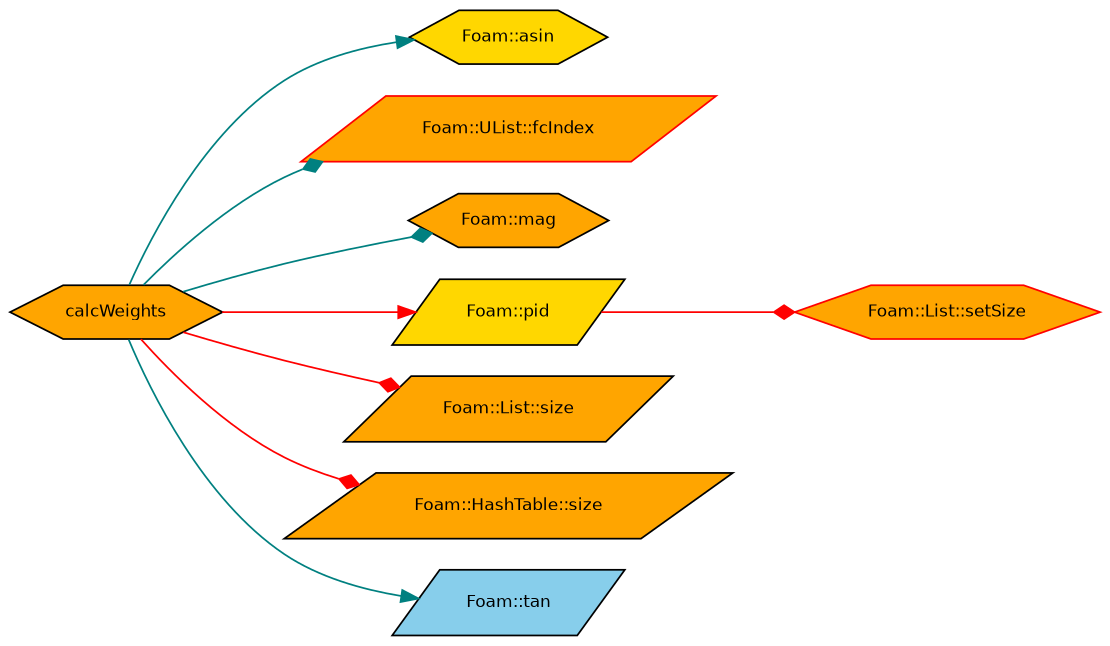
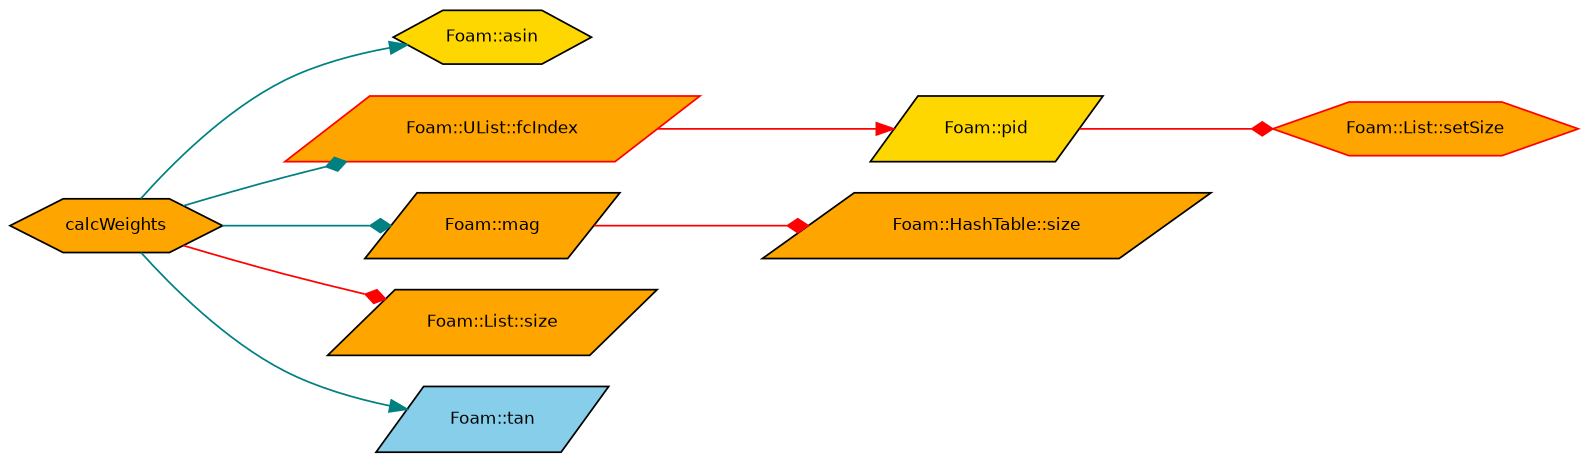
node "Foam::mag": shape hexagon -> parallelogram
edge "calcWeights" -> "Foam::pid": now "Foam::UList::fcIndex" -> "Foam::pid"
edge "calcWeights" -> "Foam::HashTable::size": now "Foam::mag" -> "Foam::HashTable::size"
